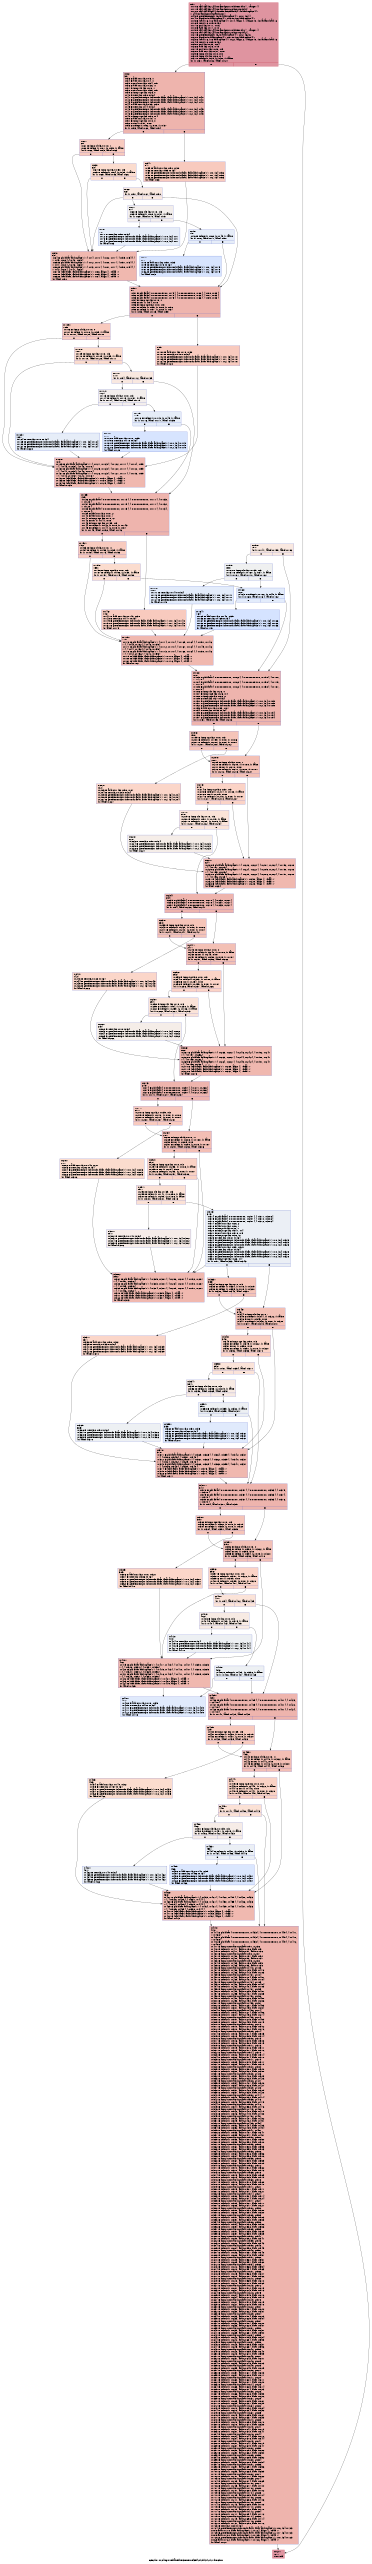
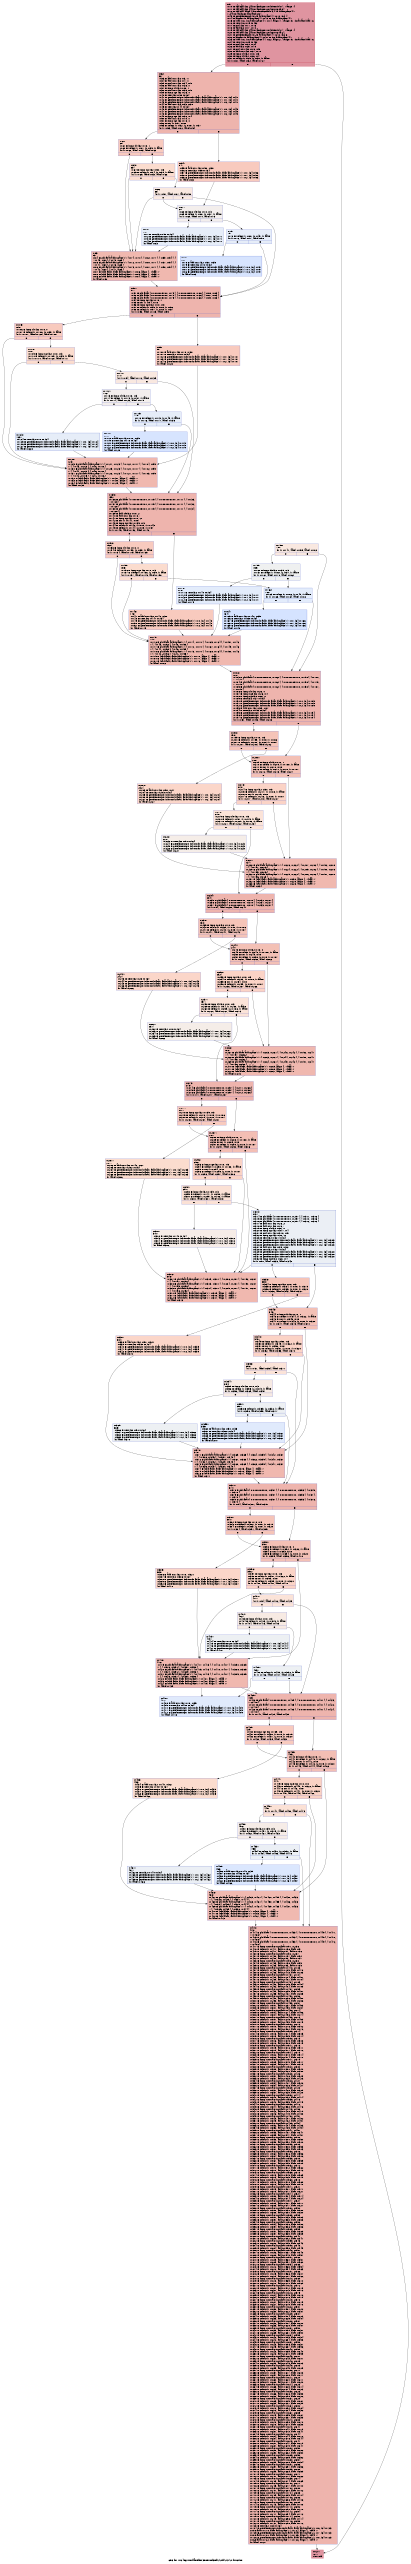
edge "%54:" -> "%83:": now "%54:" -> "%67:"
node "%135:": text "%139 = add nsw i32 %18, 2" -> "%139 = add sle i32 %18, 2"
